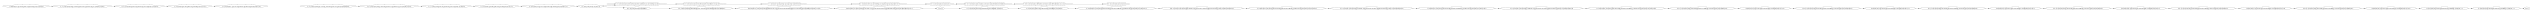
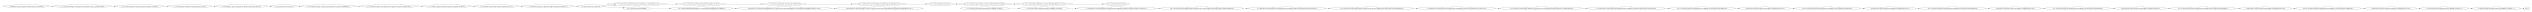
node "$r4 = (selectionresolution.ClassData) $r3": added
node "r19 = $r16": removed
